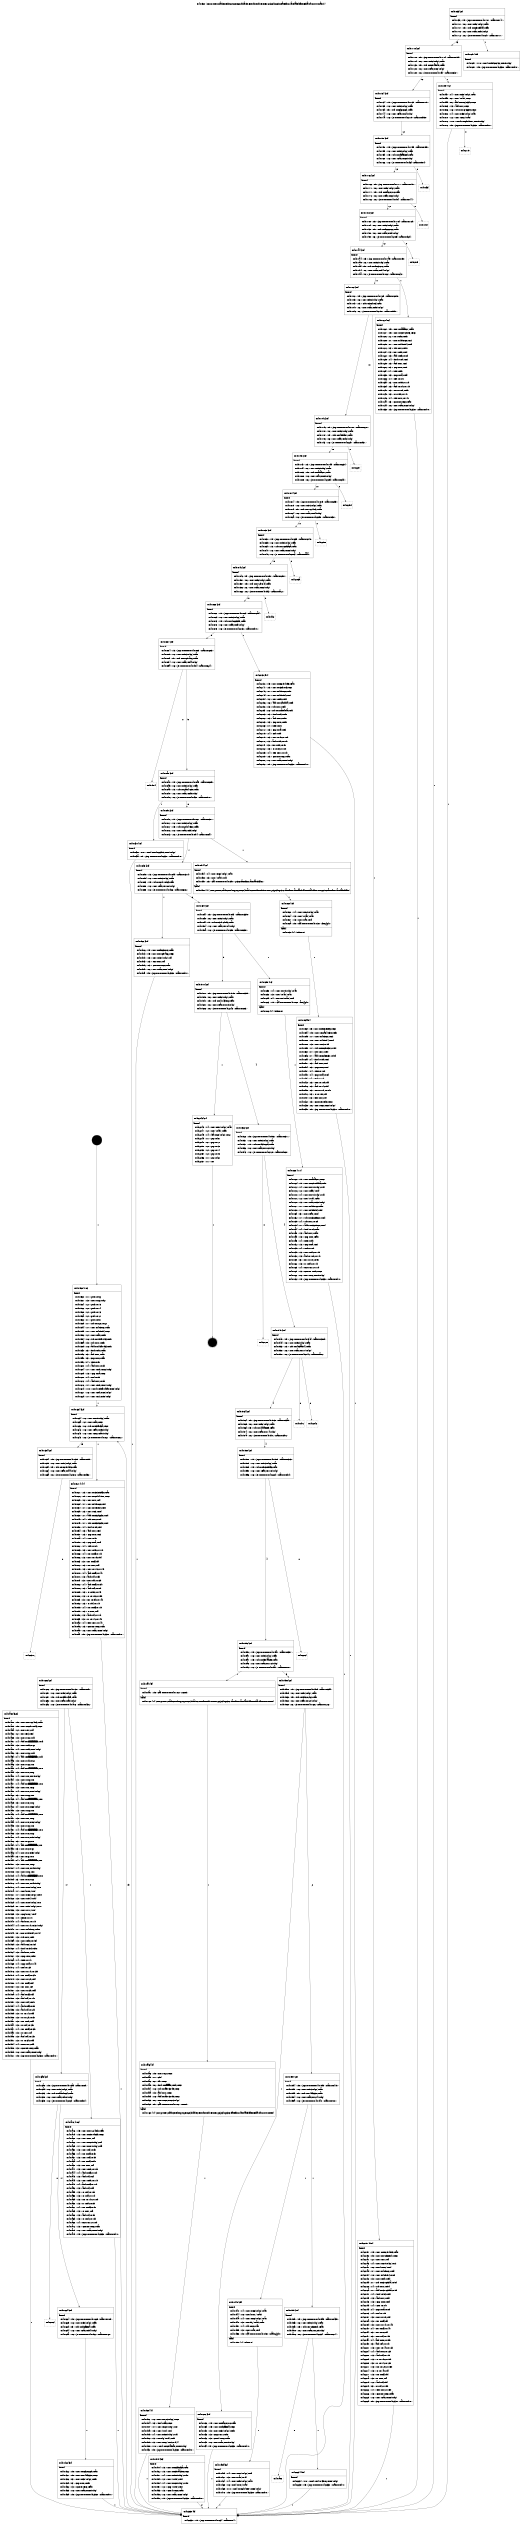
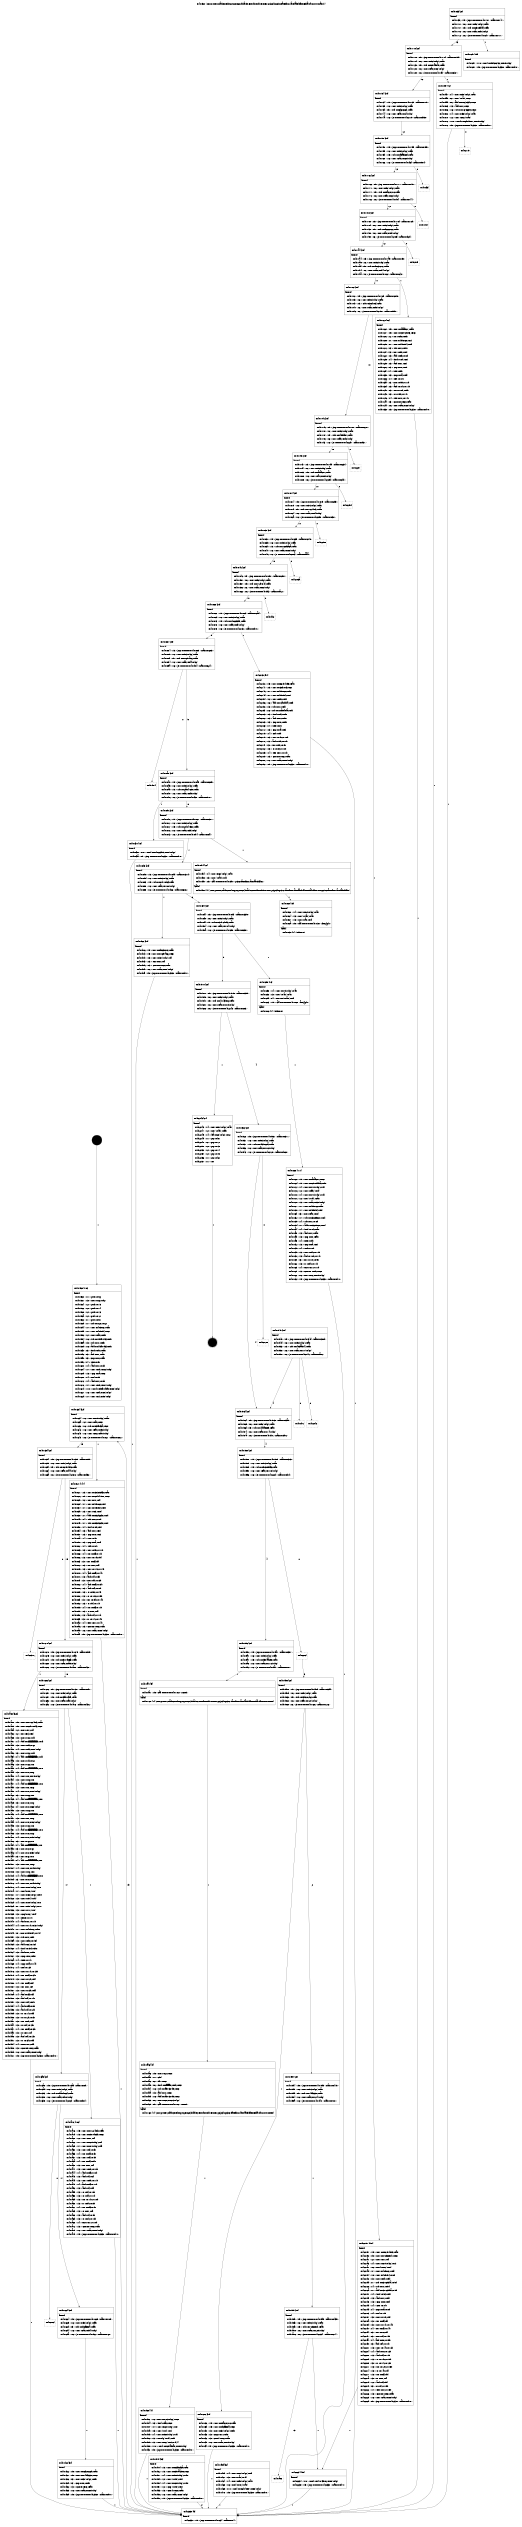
node "0x401ecf [97]": removed
edge "0x40192c [28]" -> "0x401948 [28]": now "0x40192c [28]" -> "0x401964 [28]"
edge "0x4015c0 [116]" -> "0x401634 [32]": removed, label "1"
node "0x401670 [28]": added
edge "0x40199c [28]" -> "0x4019b8 [28]": now "0x4022cd" -> "0x4019b8 [28]"
node "0x401d40 [29]": removed
edge "0x4019f0 [28]" -> "0x401a0c": label " 0" -> " 13"
edge "0x402197 [157]" -> "0x402330 [5]": now "0x402197 [157]" -> "0x402234 [15]"
